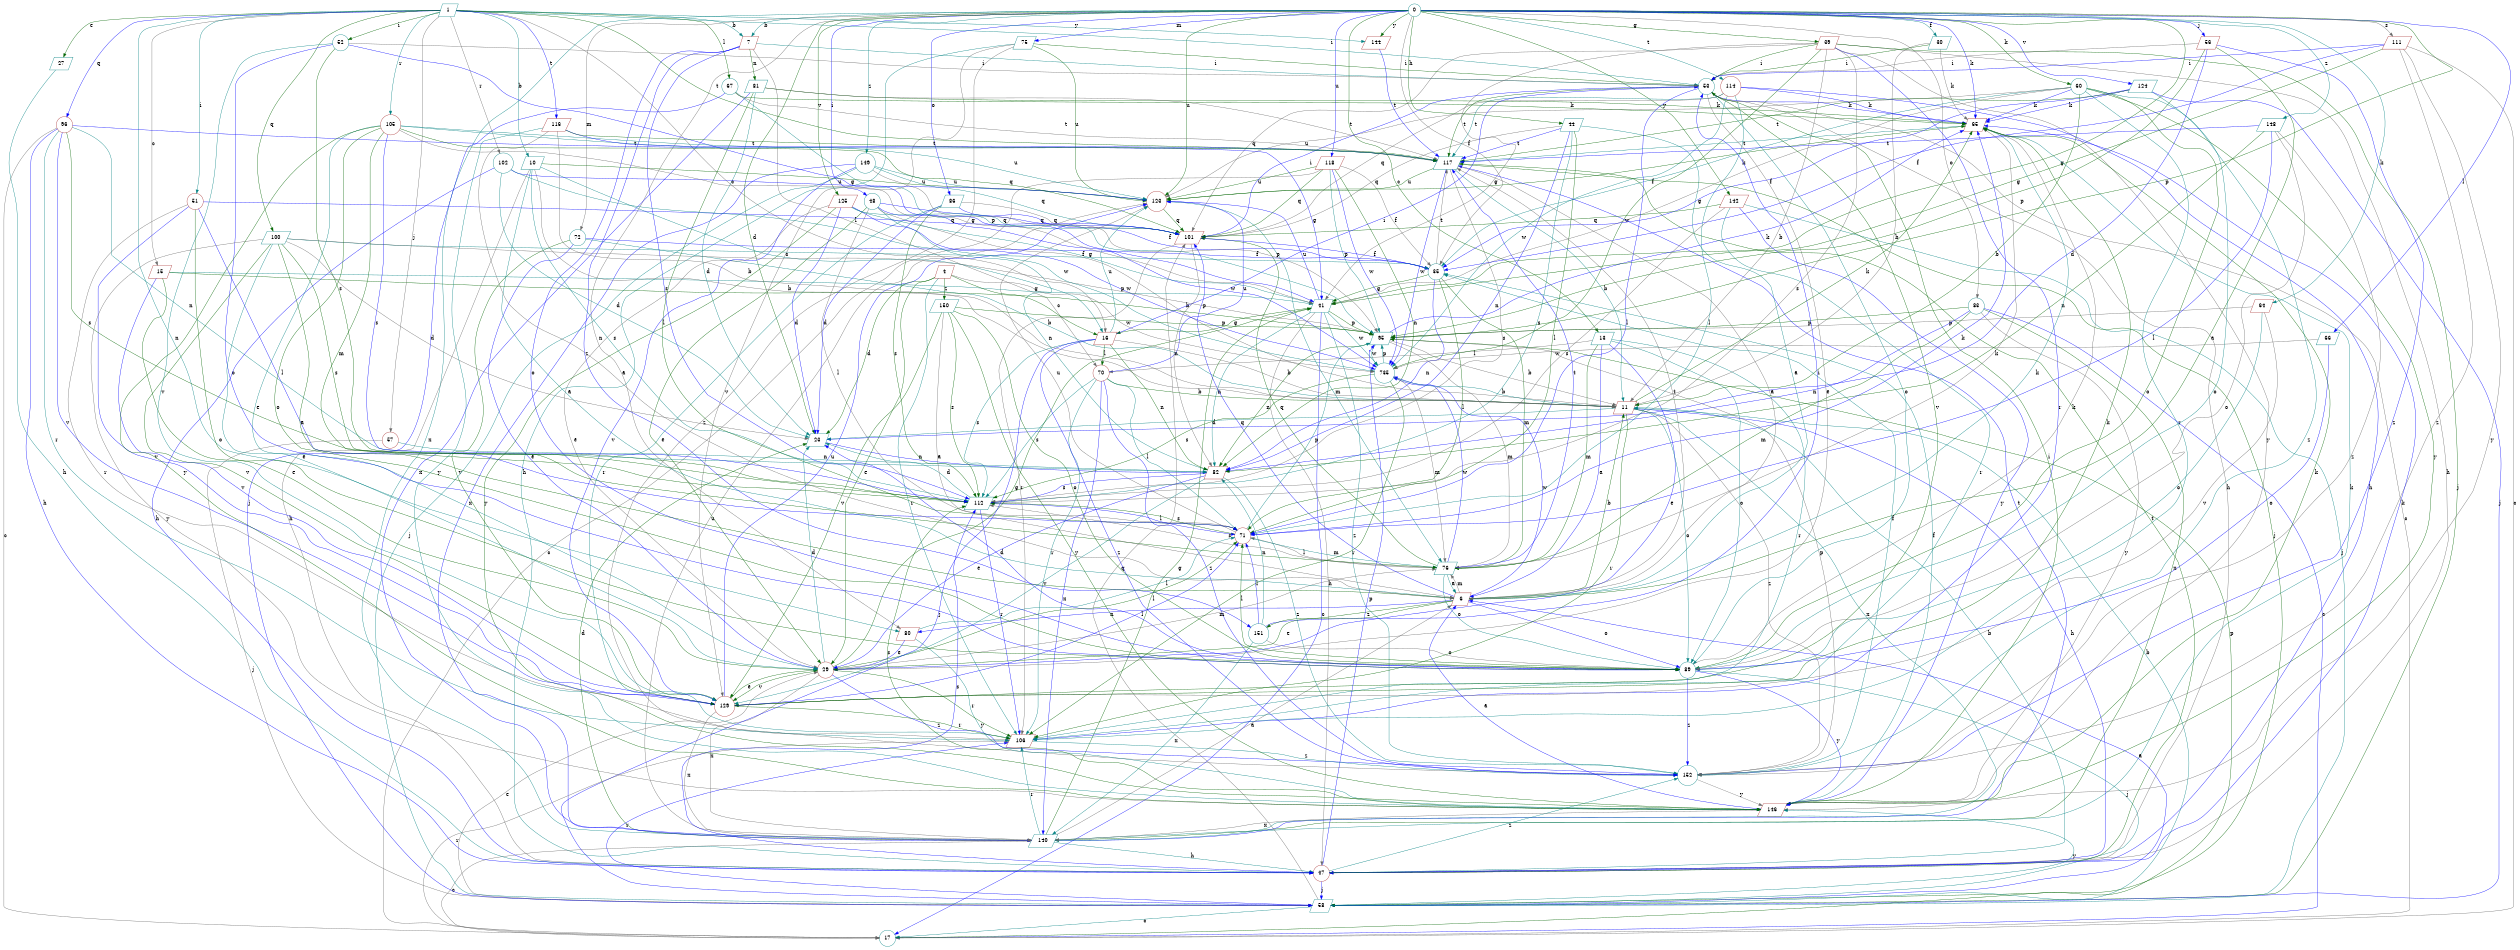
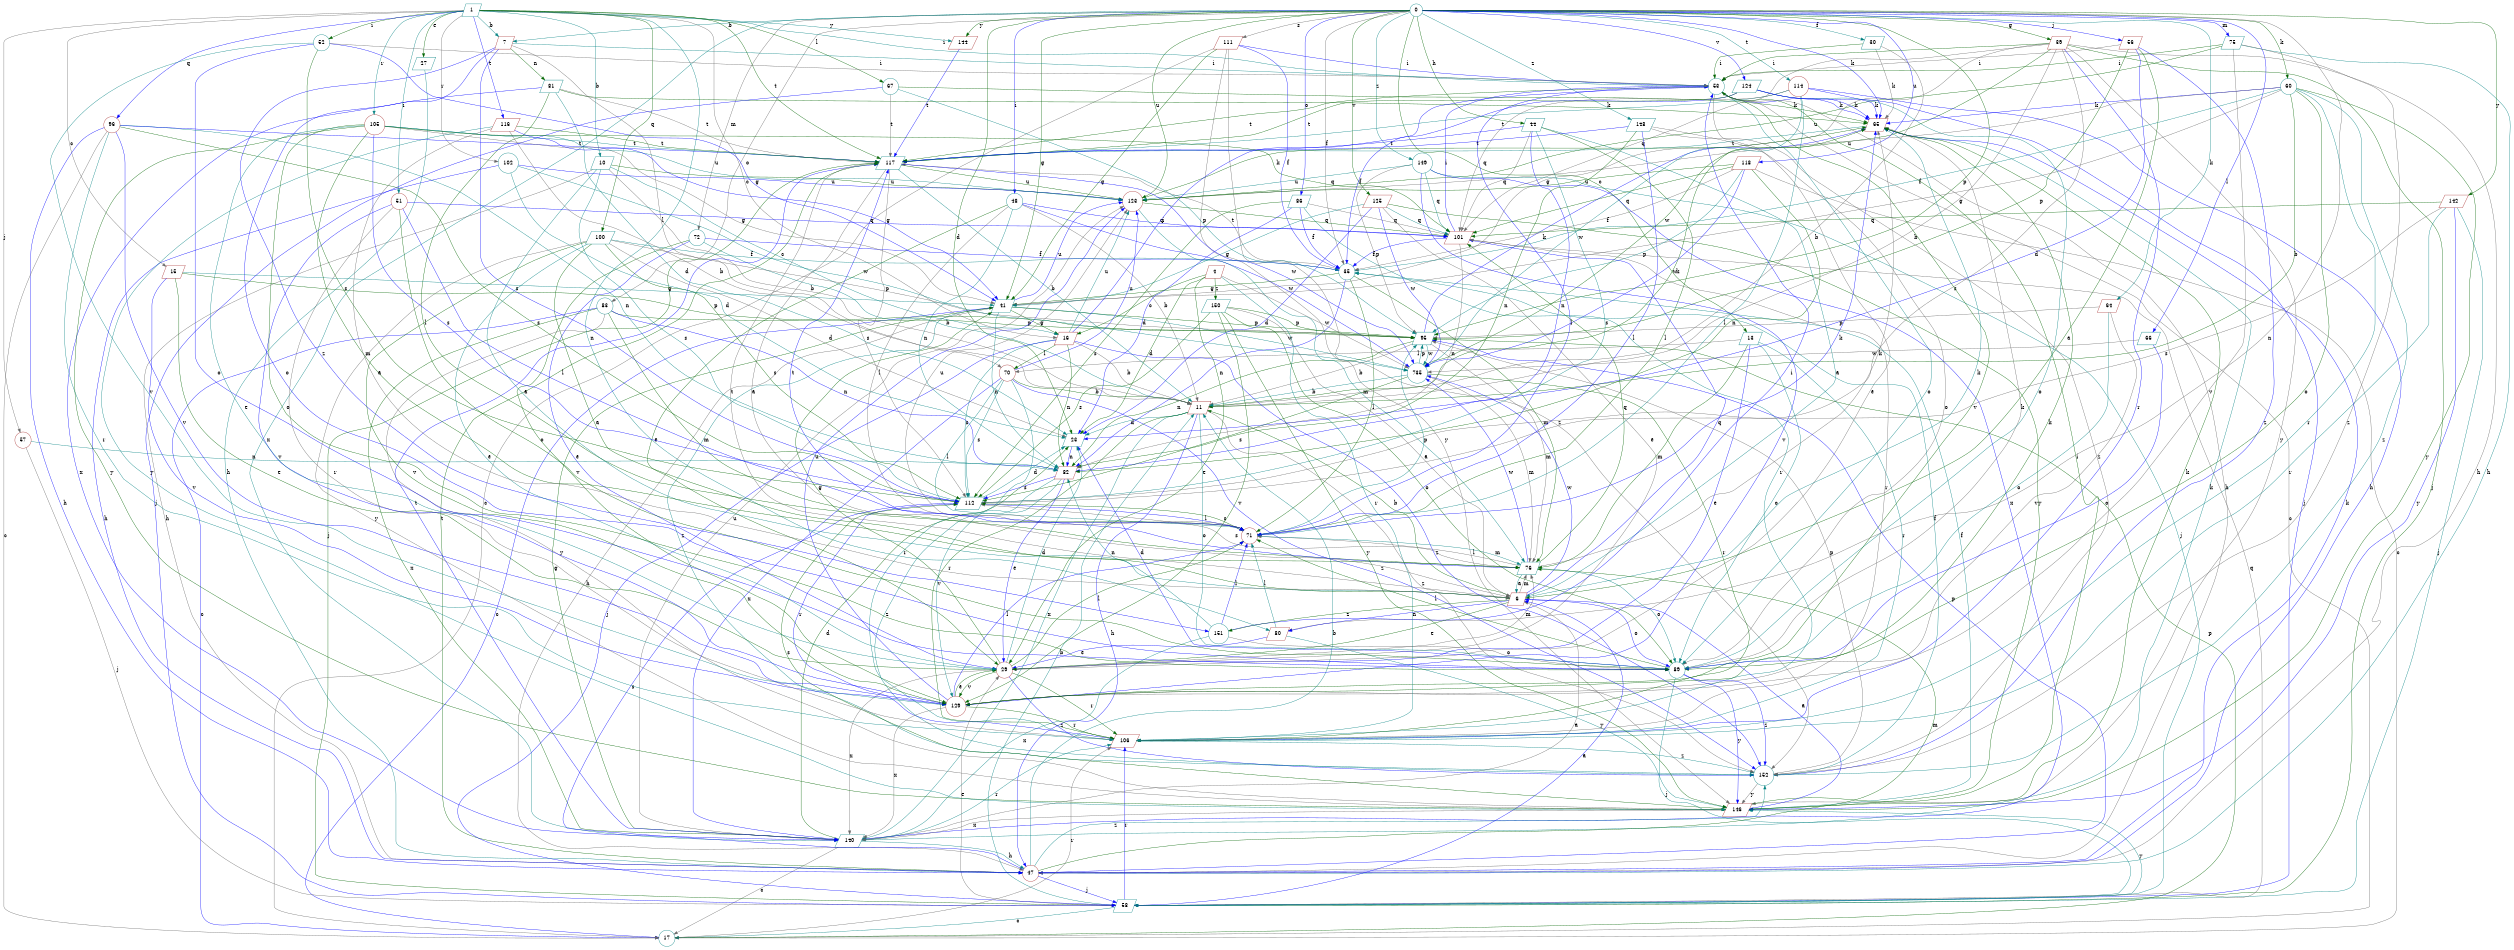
edge "13" -> "6": removed, label "a"
edge "47" -> "76": added, label "m"
